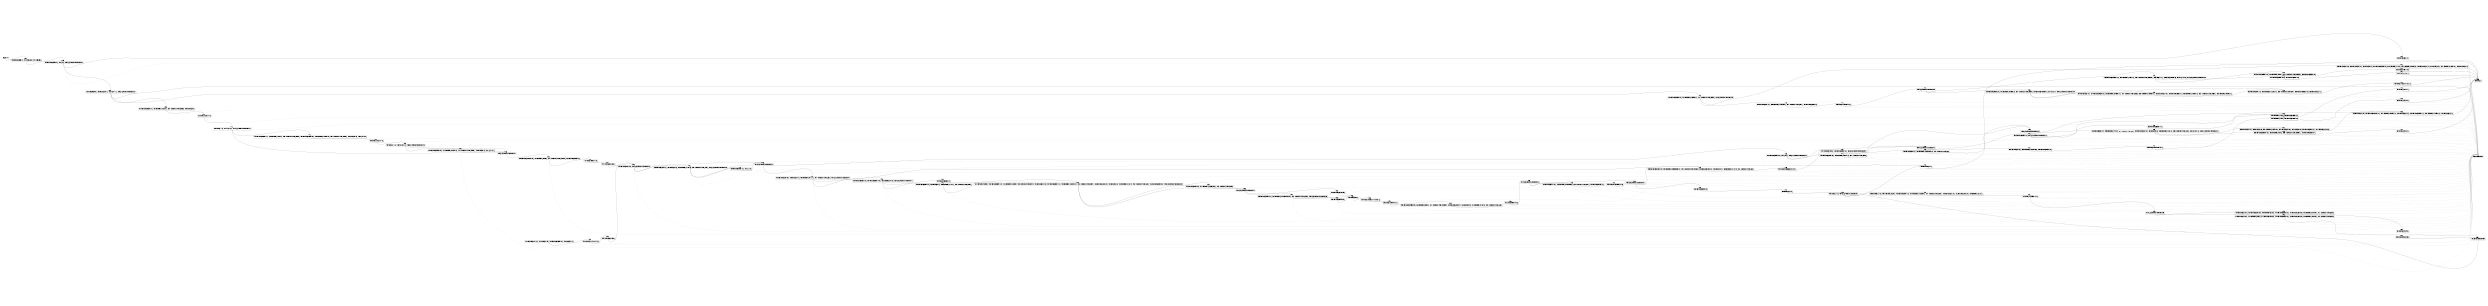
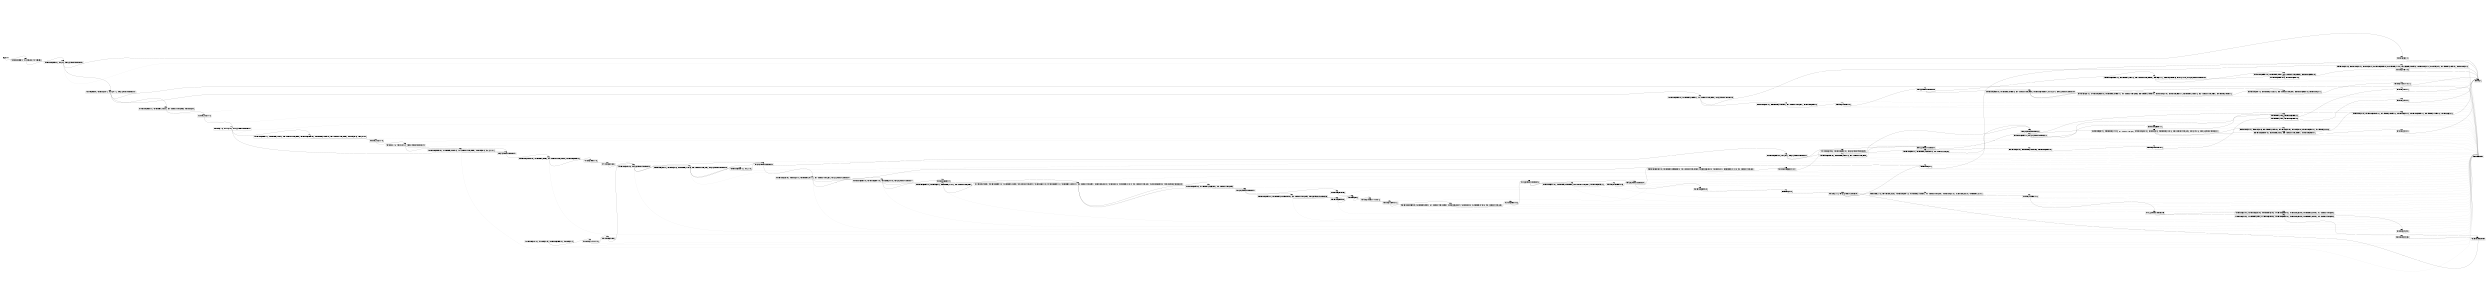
node "8069: call-0:0[v18,v19,v20,v1]": removed
